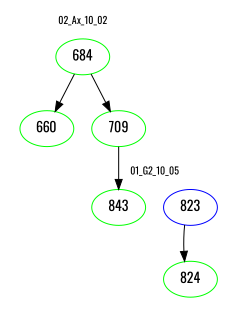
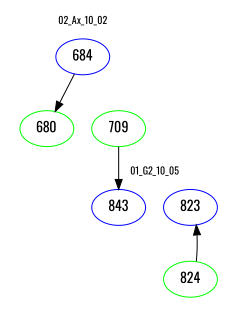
node "684": color green -> blue
edge "684" -> "709": removed
node "660": label "660" -> "680"
node "843": color green -> blue
edge "823" -> "824": reversed
